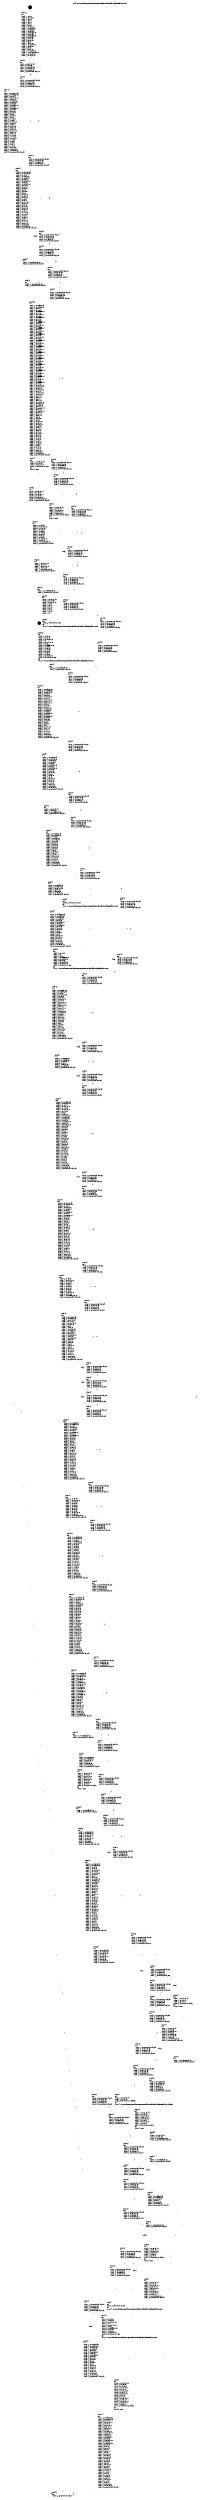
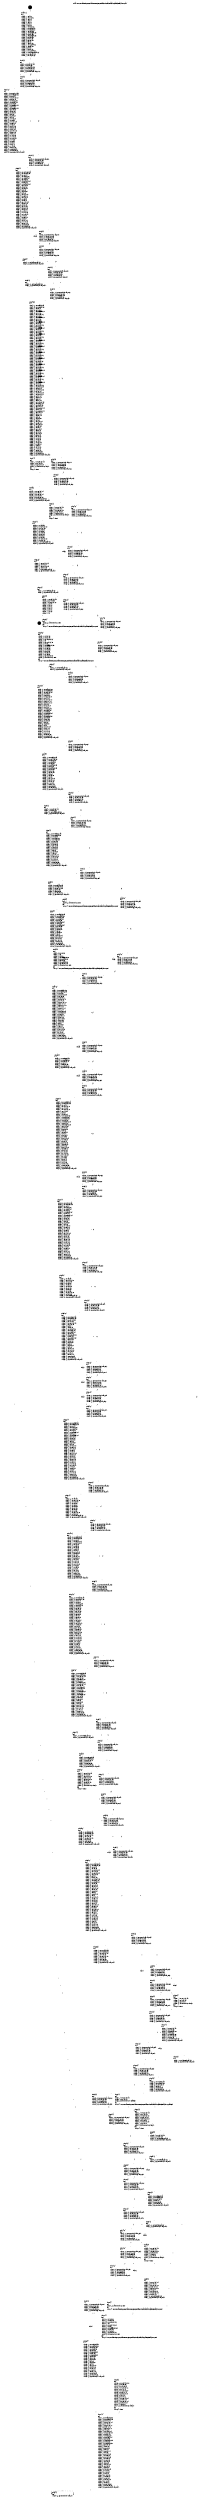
node "0x402de5 [15]": removed
node "0x402144 [28]": added
